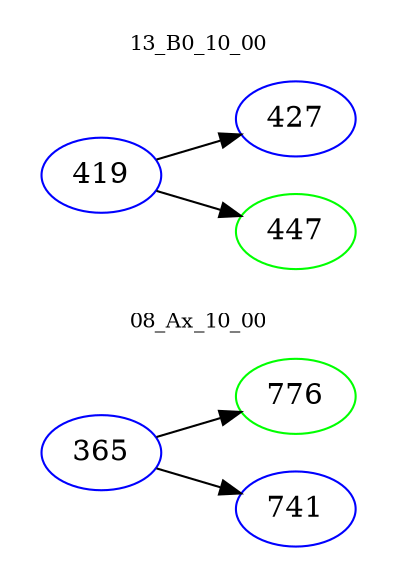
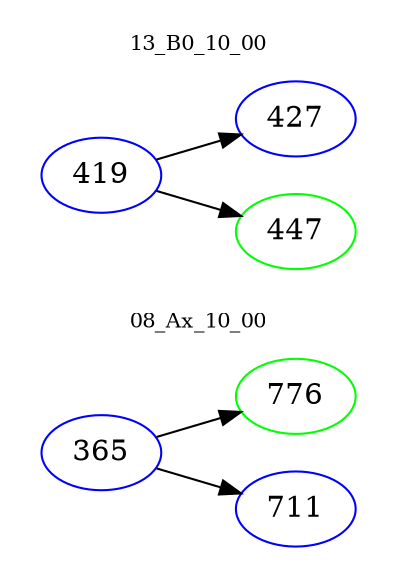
node "741": label "741" -> "711"
